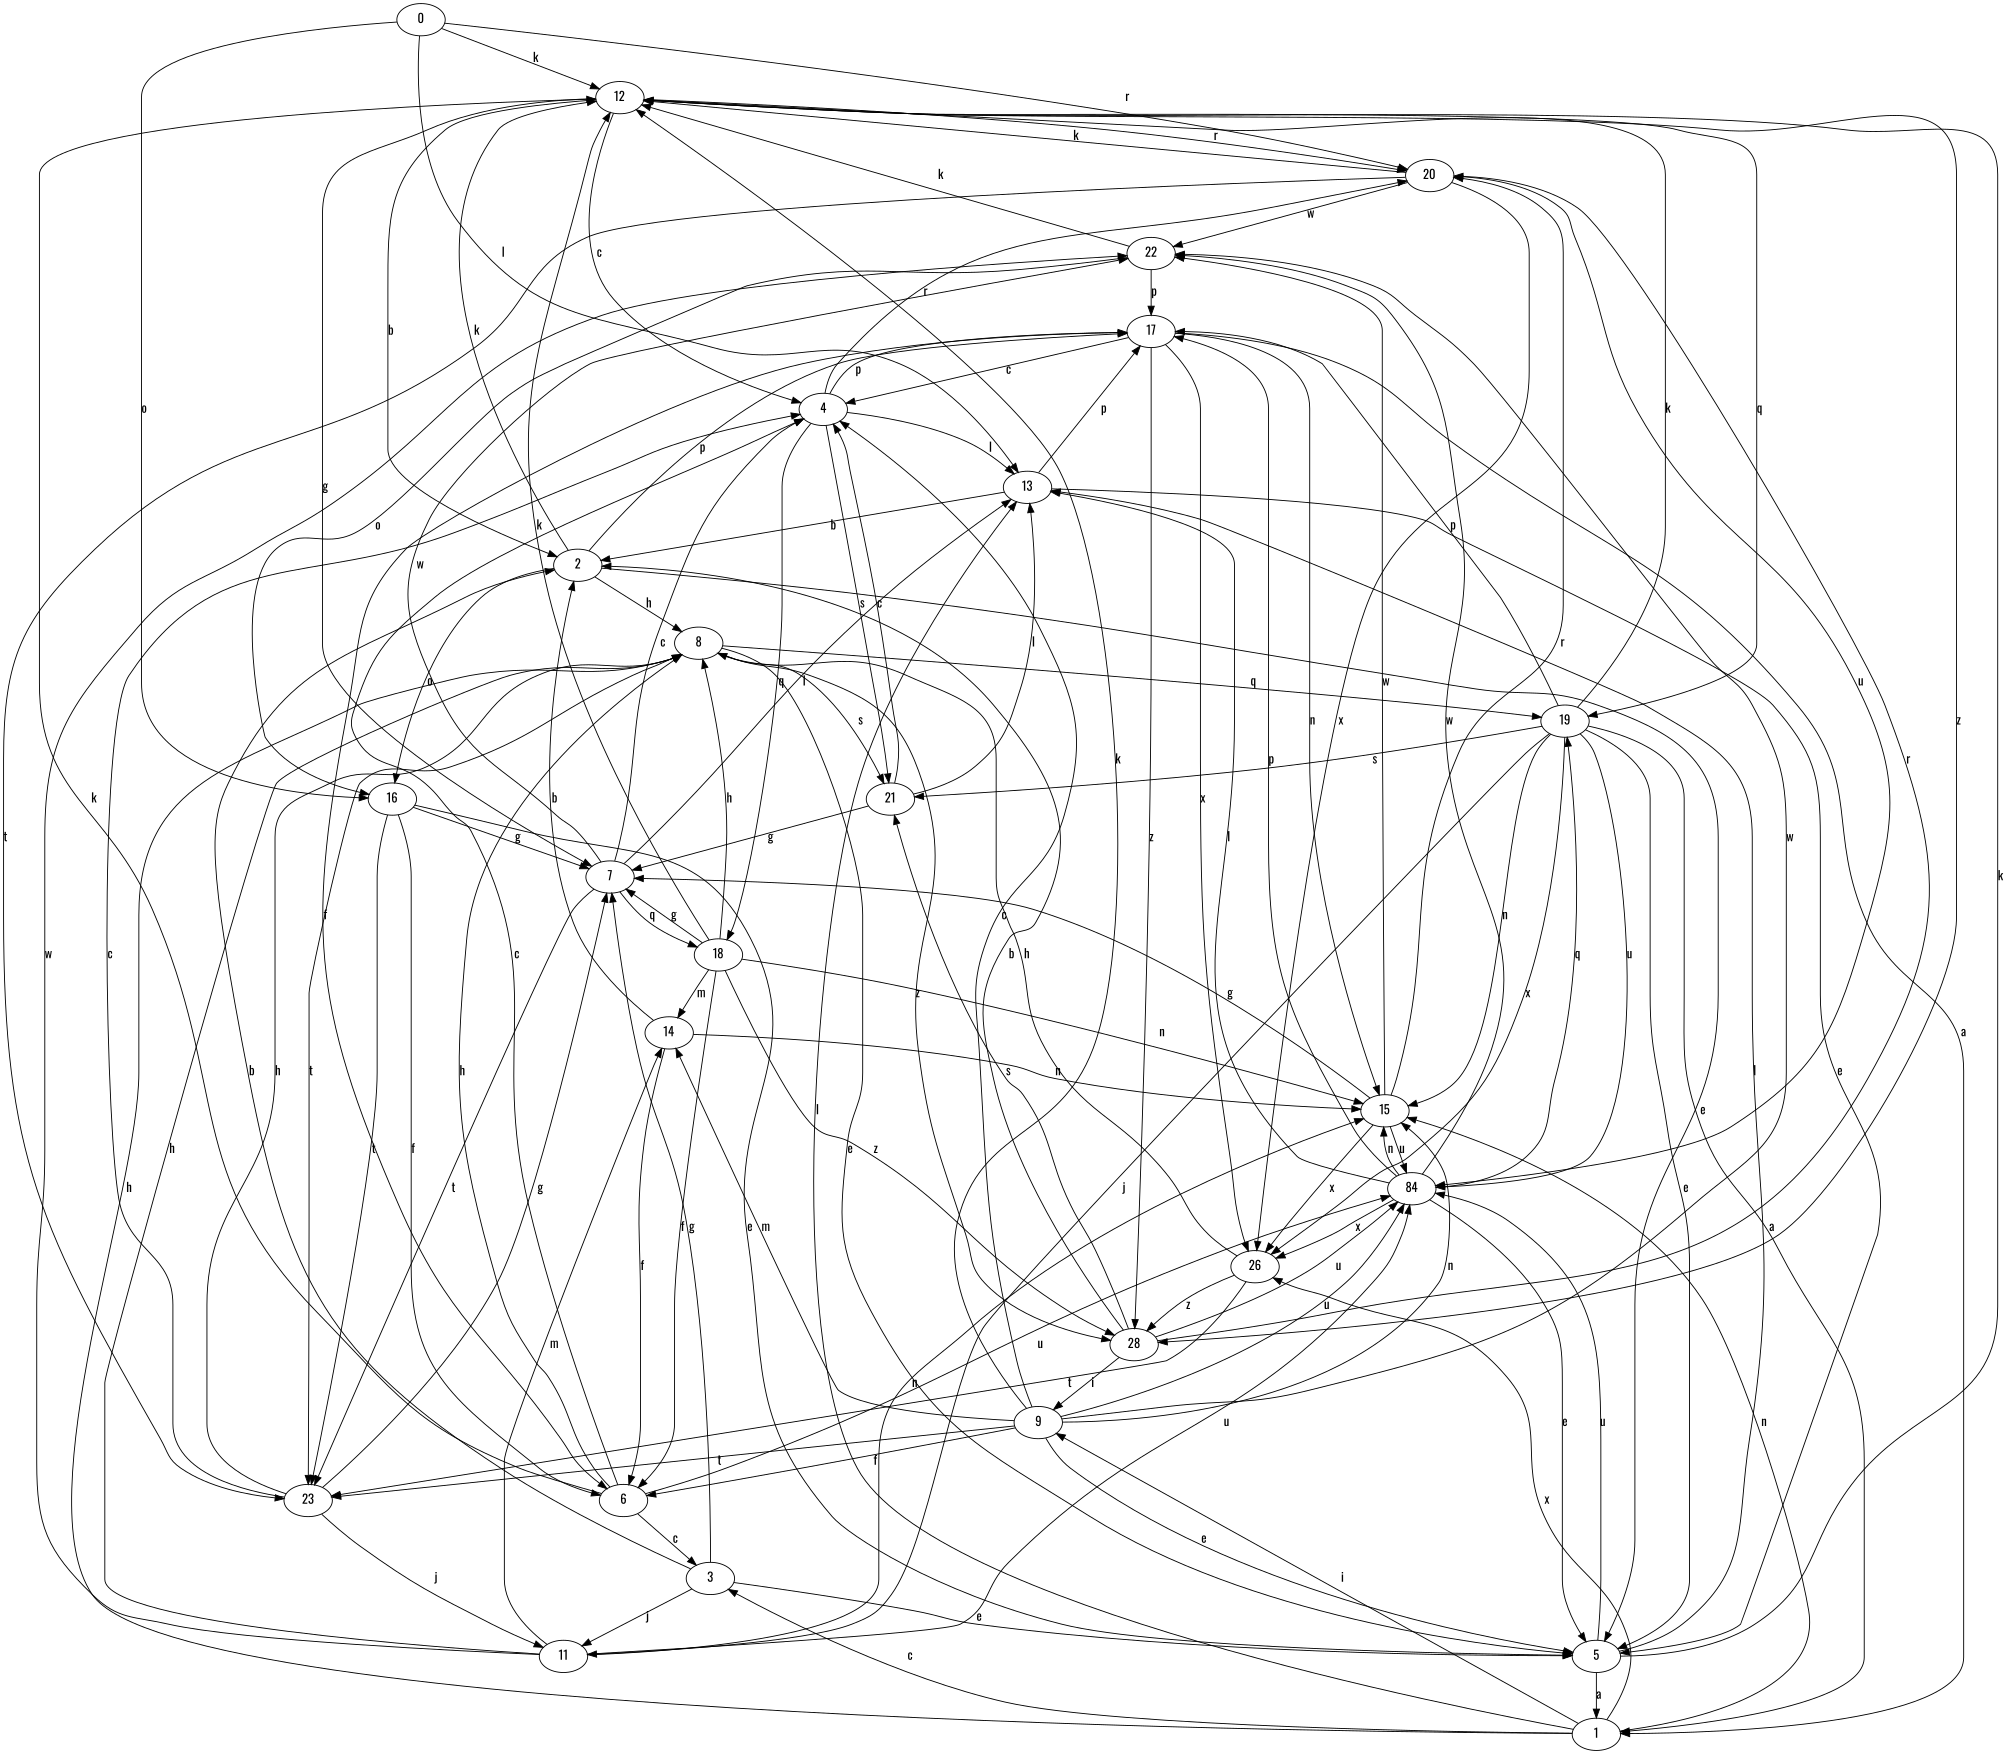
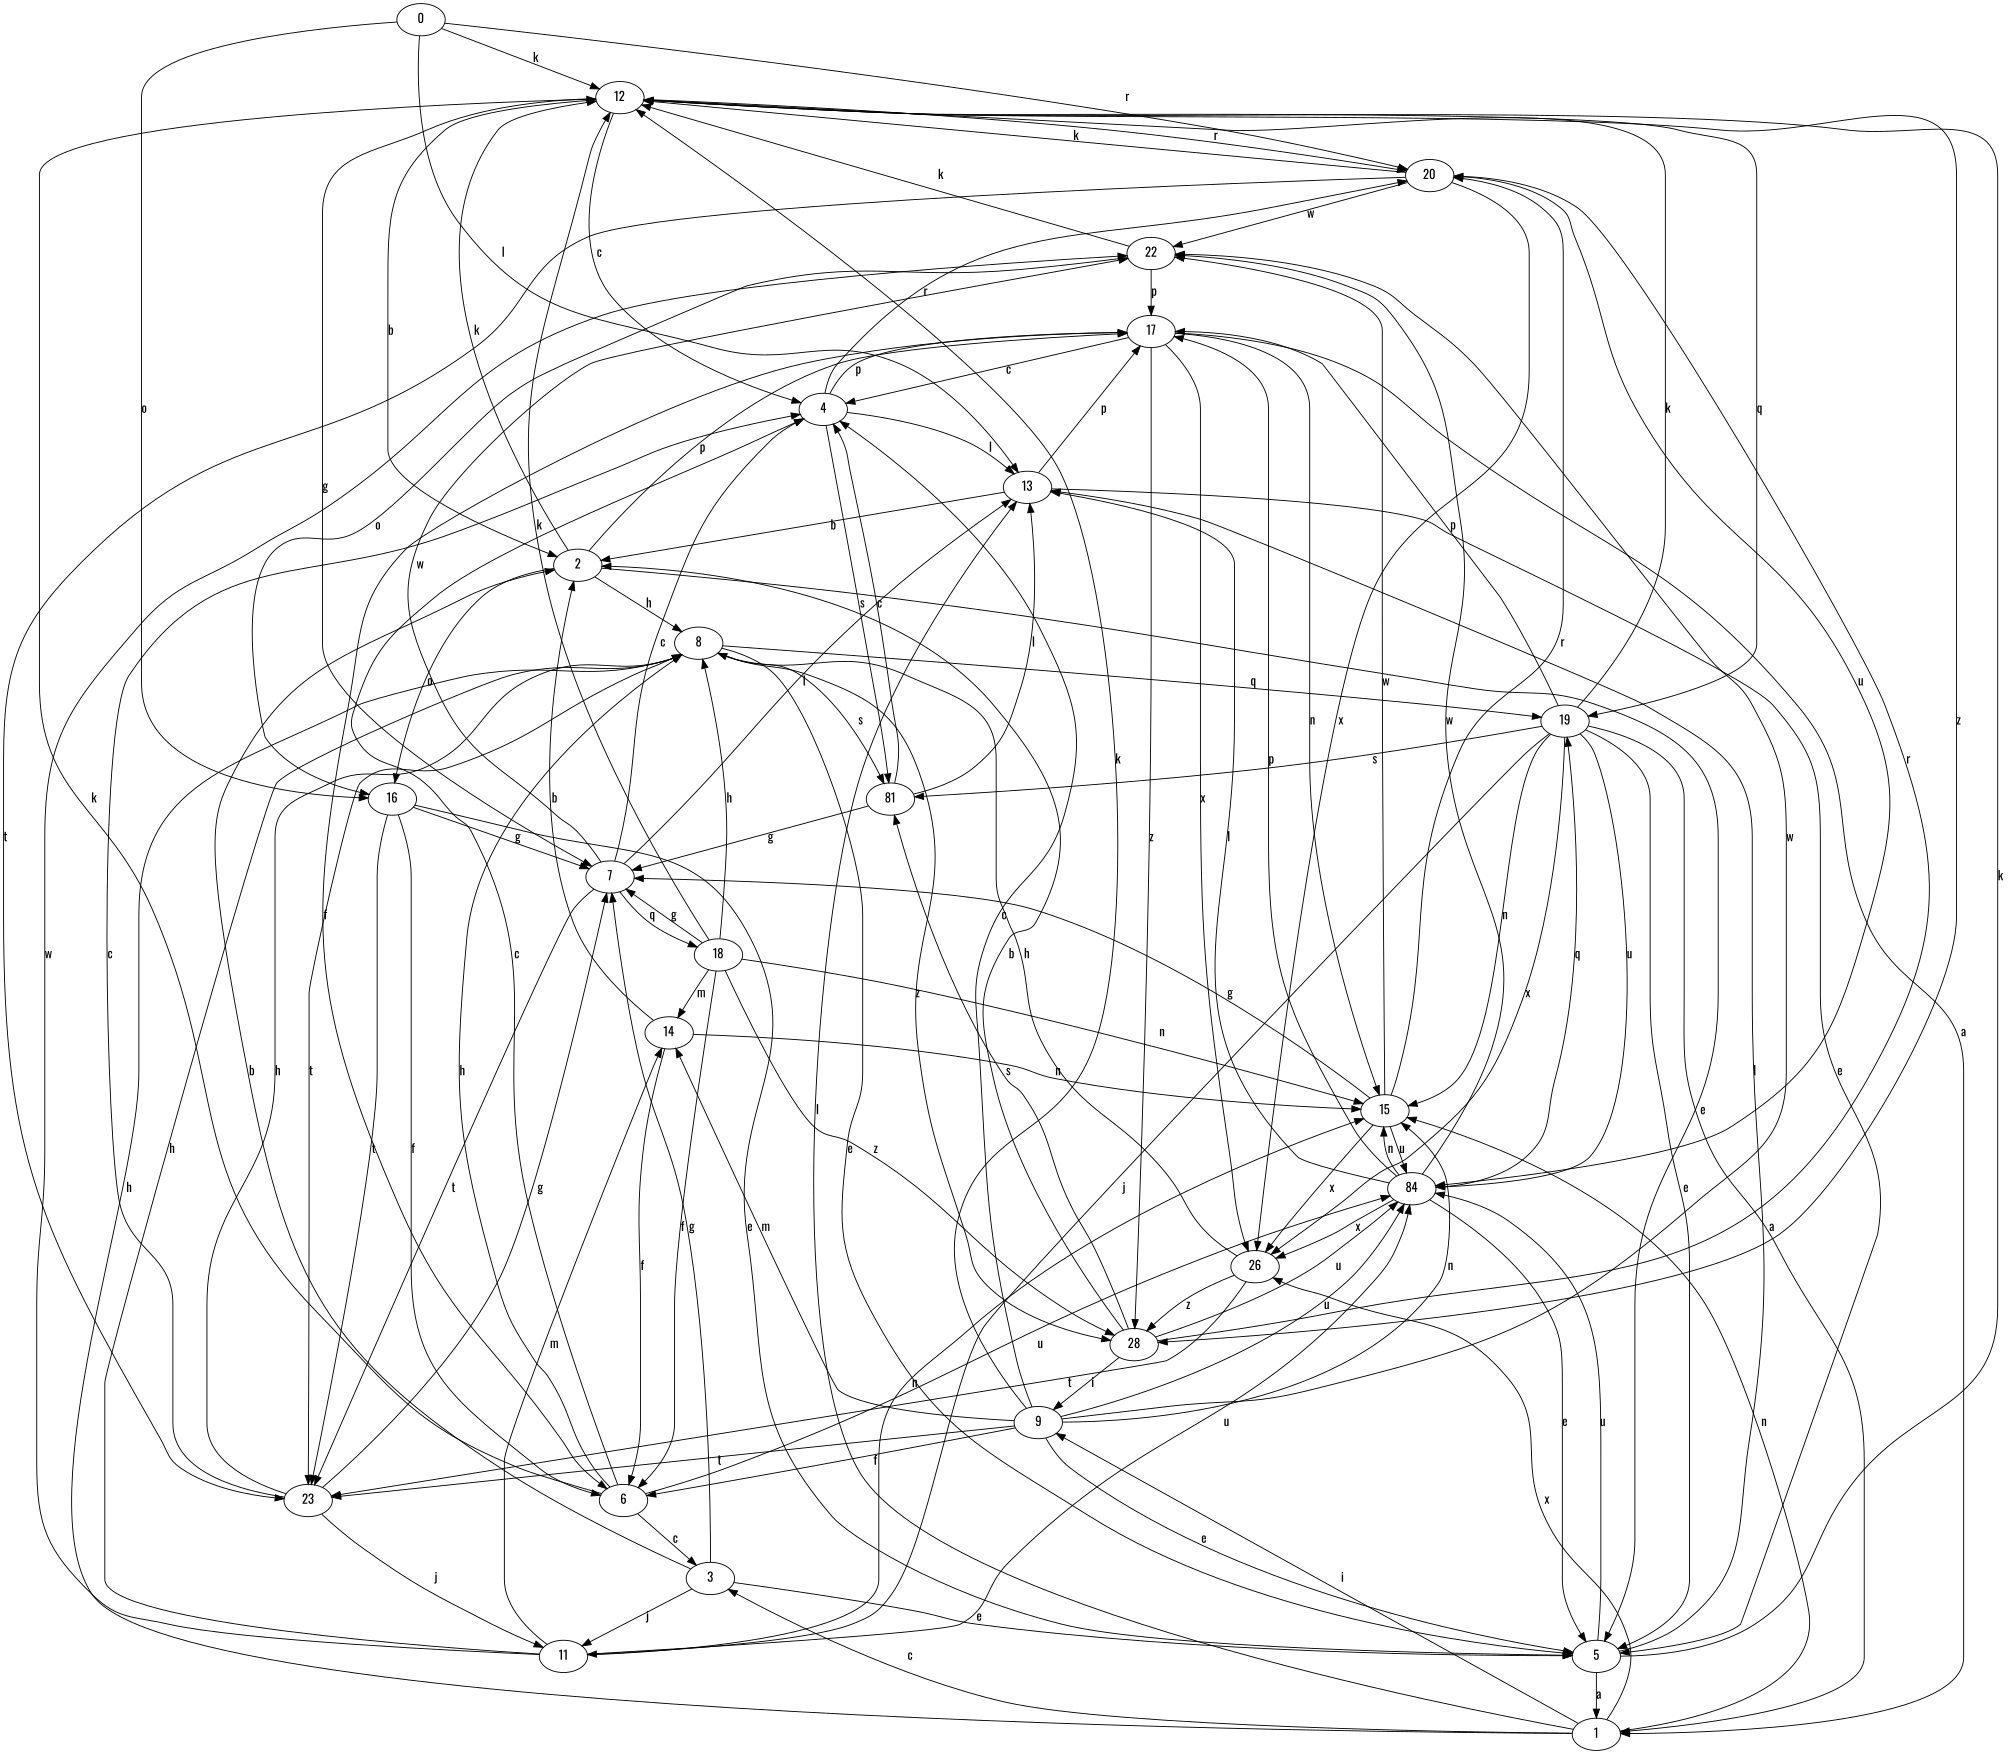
edge "4" -> "18": removed, label "q"
node "21": label "21" -> "81"
